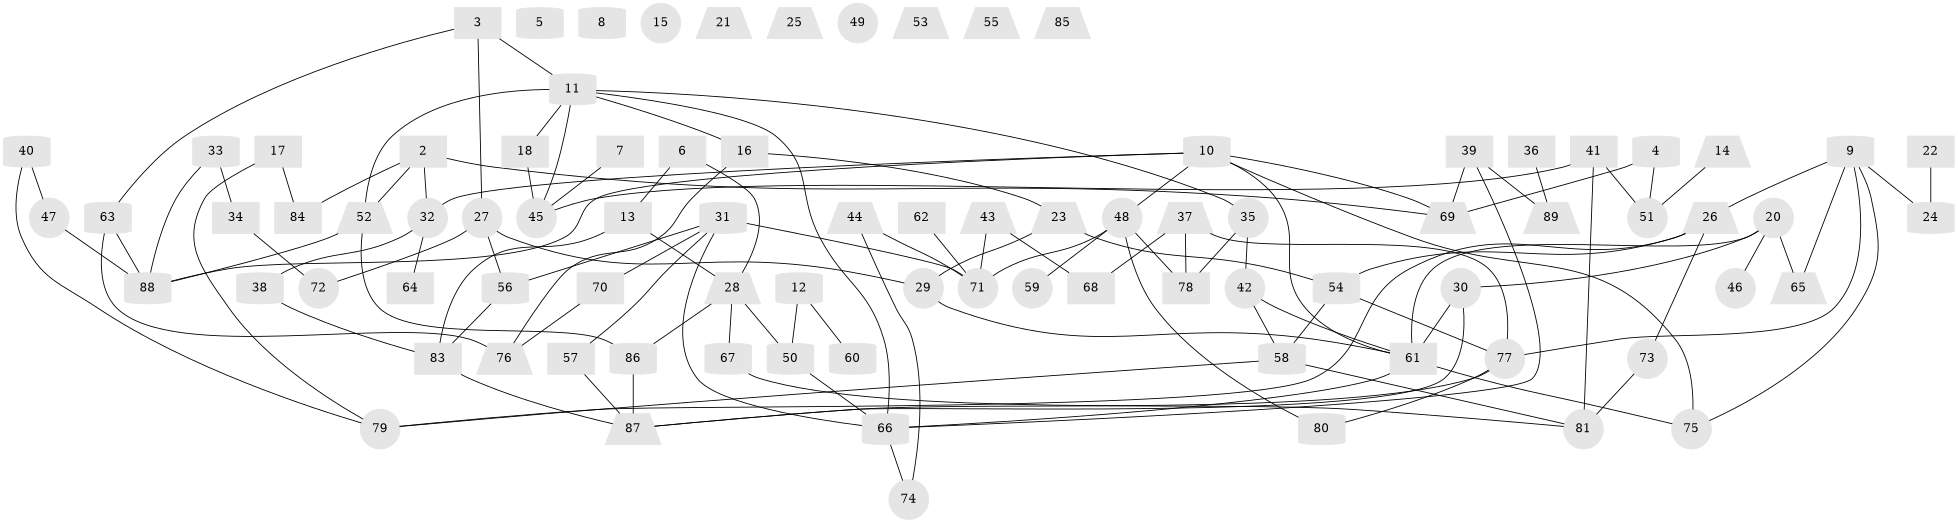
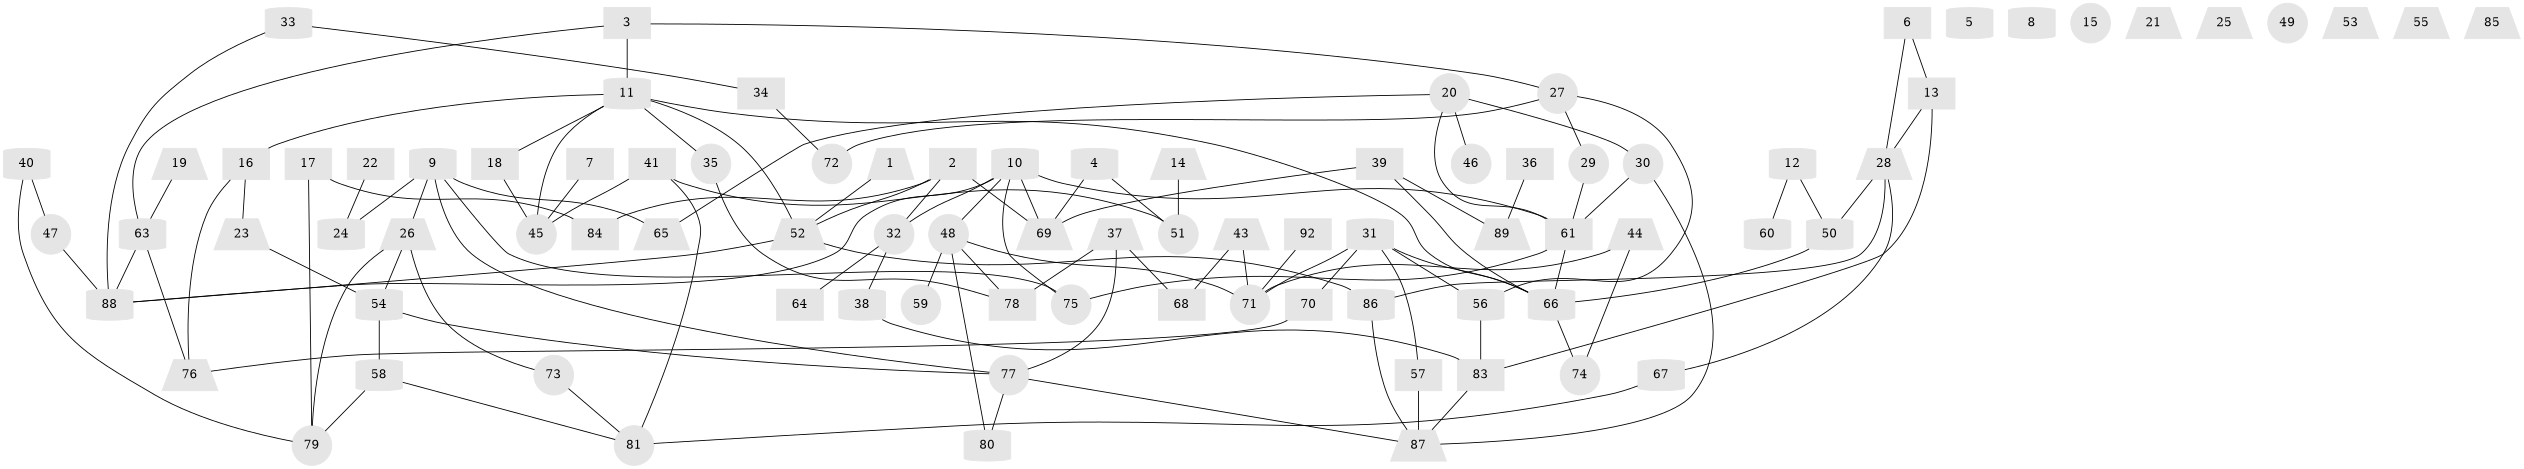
node "19": added
node "1": added
node "62": label "62" -> "92"
edge "23" -- "29": removed
node "42": removed
